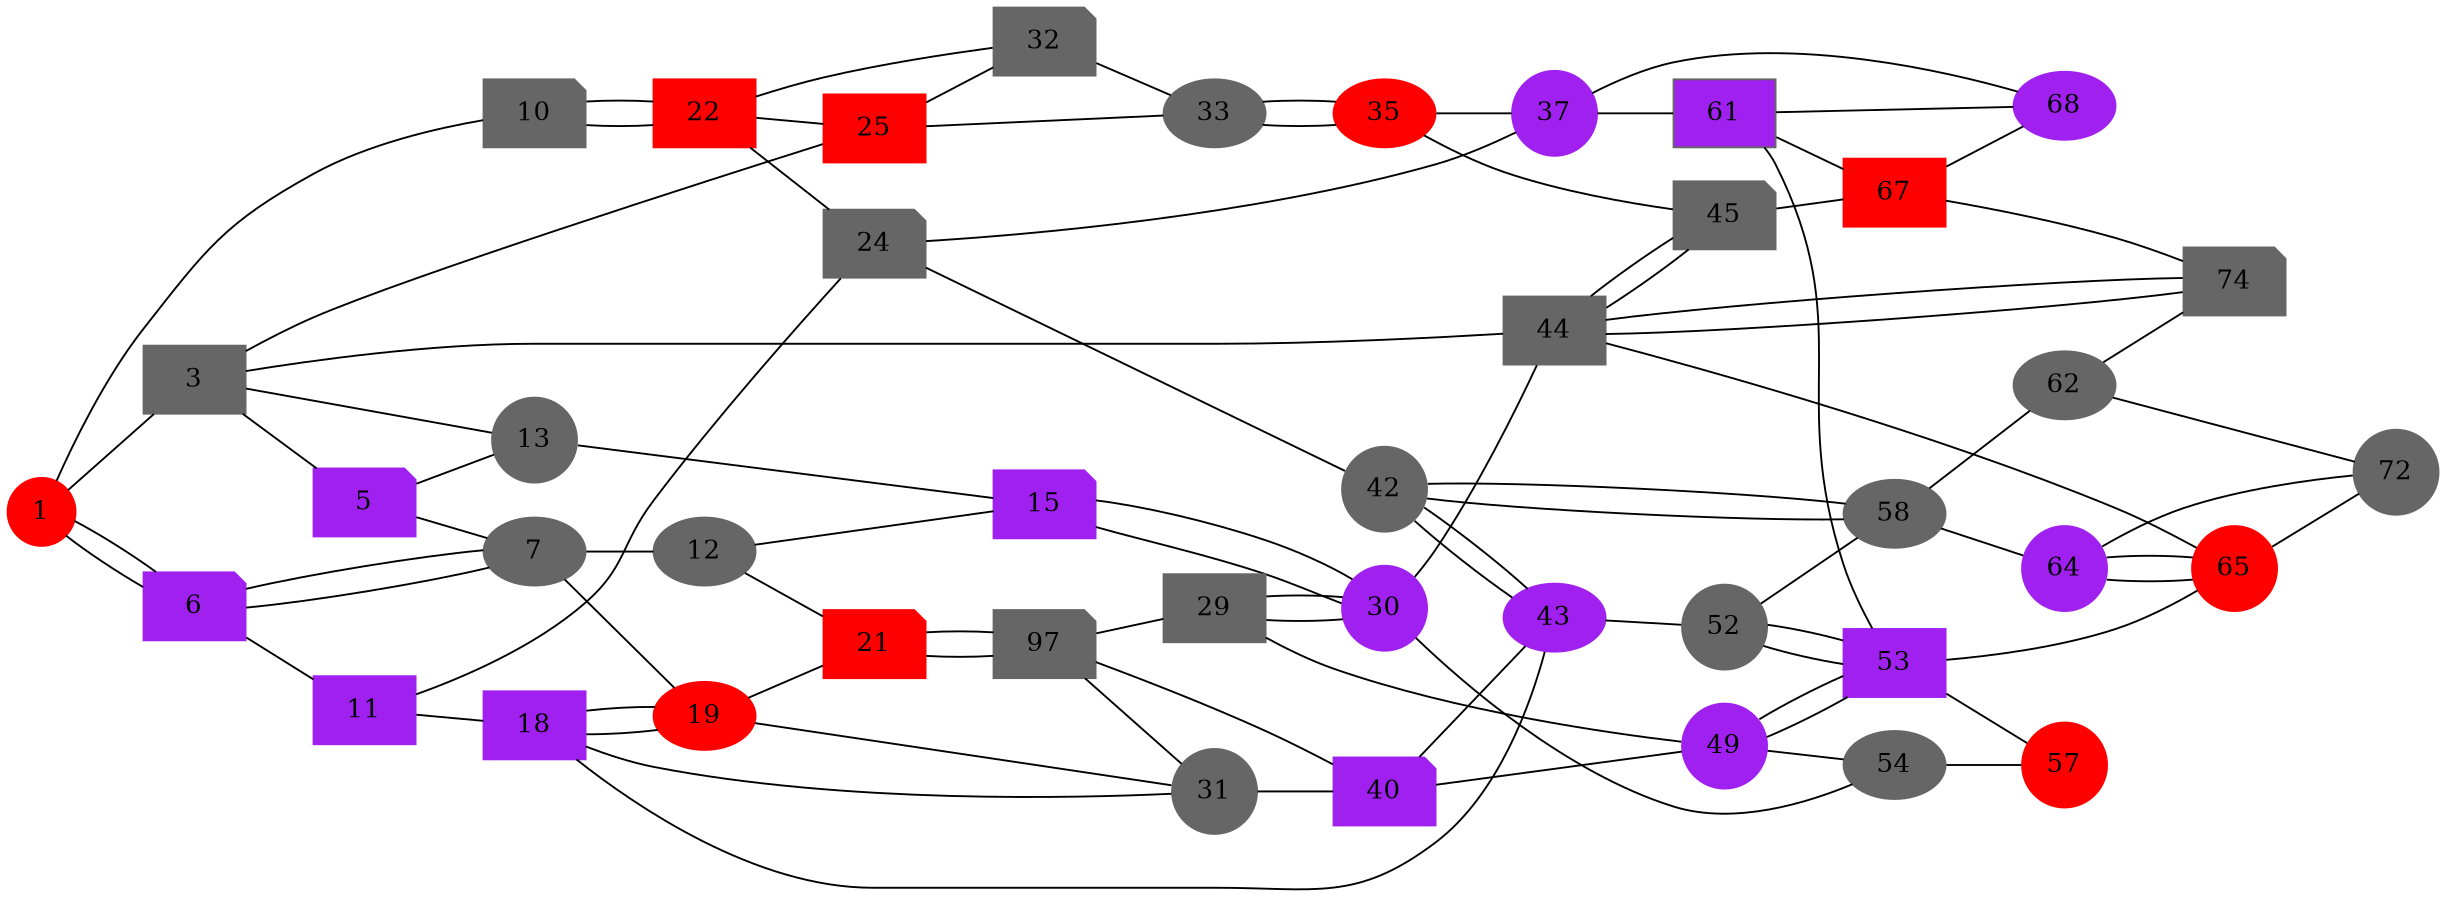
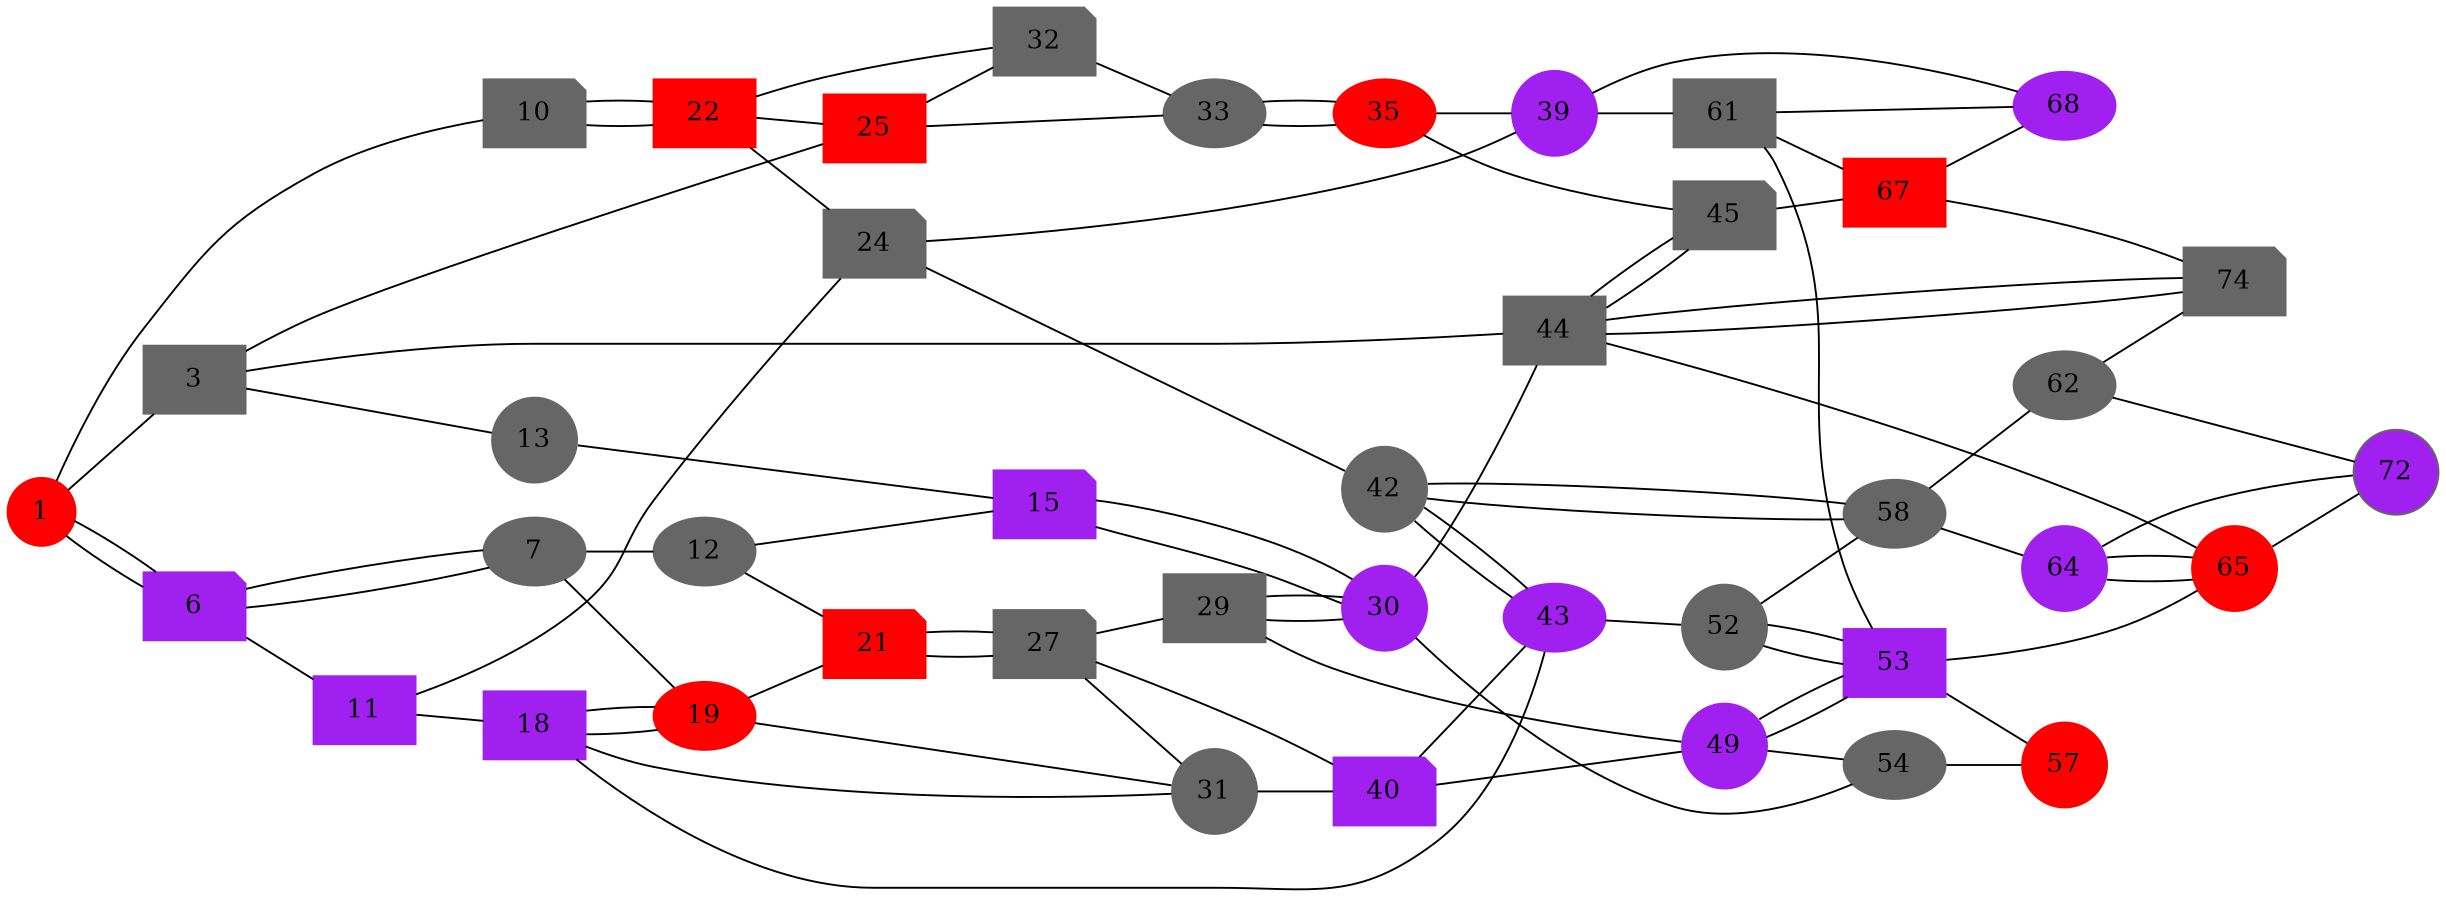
node "37": label "37" -> "39"
node "61": fillcolor purple -> gray40
node "72": fillcolor gray40 -> purple
node "5": removed
node "97": label "97" -> "27"
